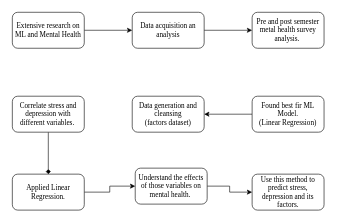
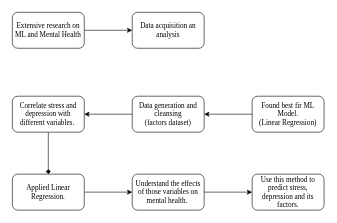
edge "Data acquisition an analysis" -> "Pre and post semester metal health survey analysis.": removed
node "Pre and post semester metal health survey analysis.": removed
edge "Data generation and cleansing (factors dataset)" -> "Correlate stress and depression with different variables.": added
node "Understand the effects of those variables on mental health.": moved (171, 186) -> (168, 192)
